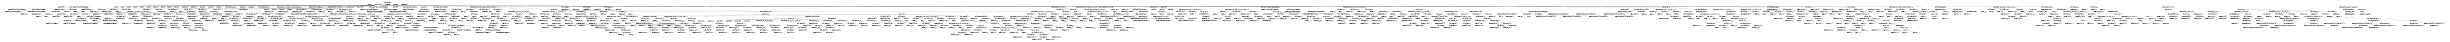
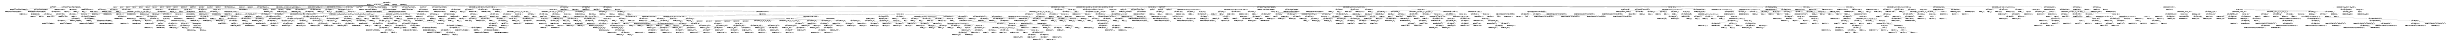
node "(IDENTIFIER,this,nMTF < 600)": removed
